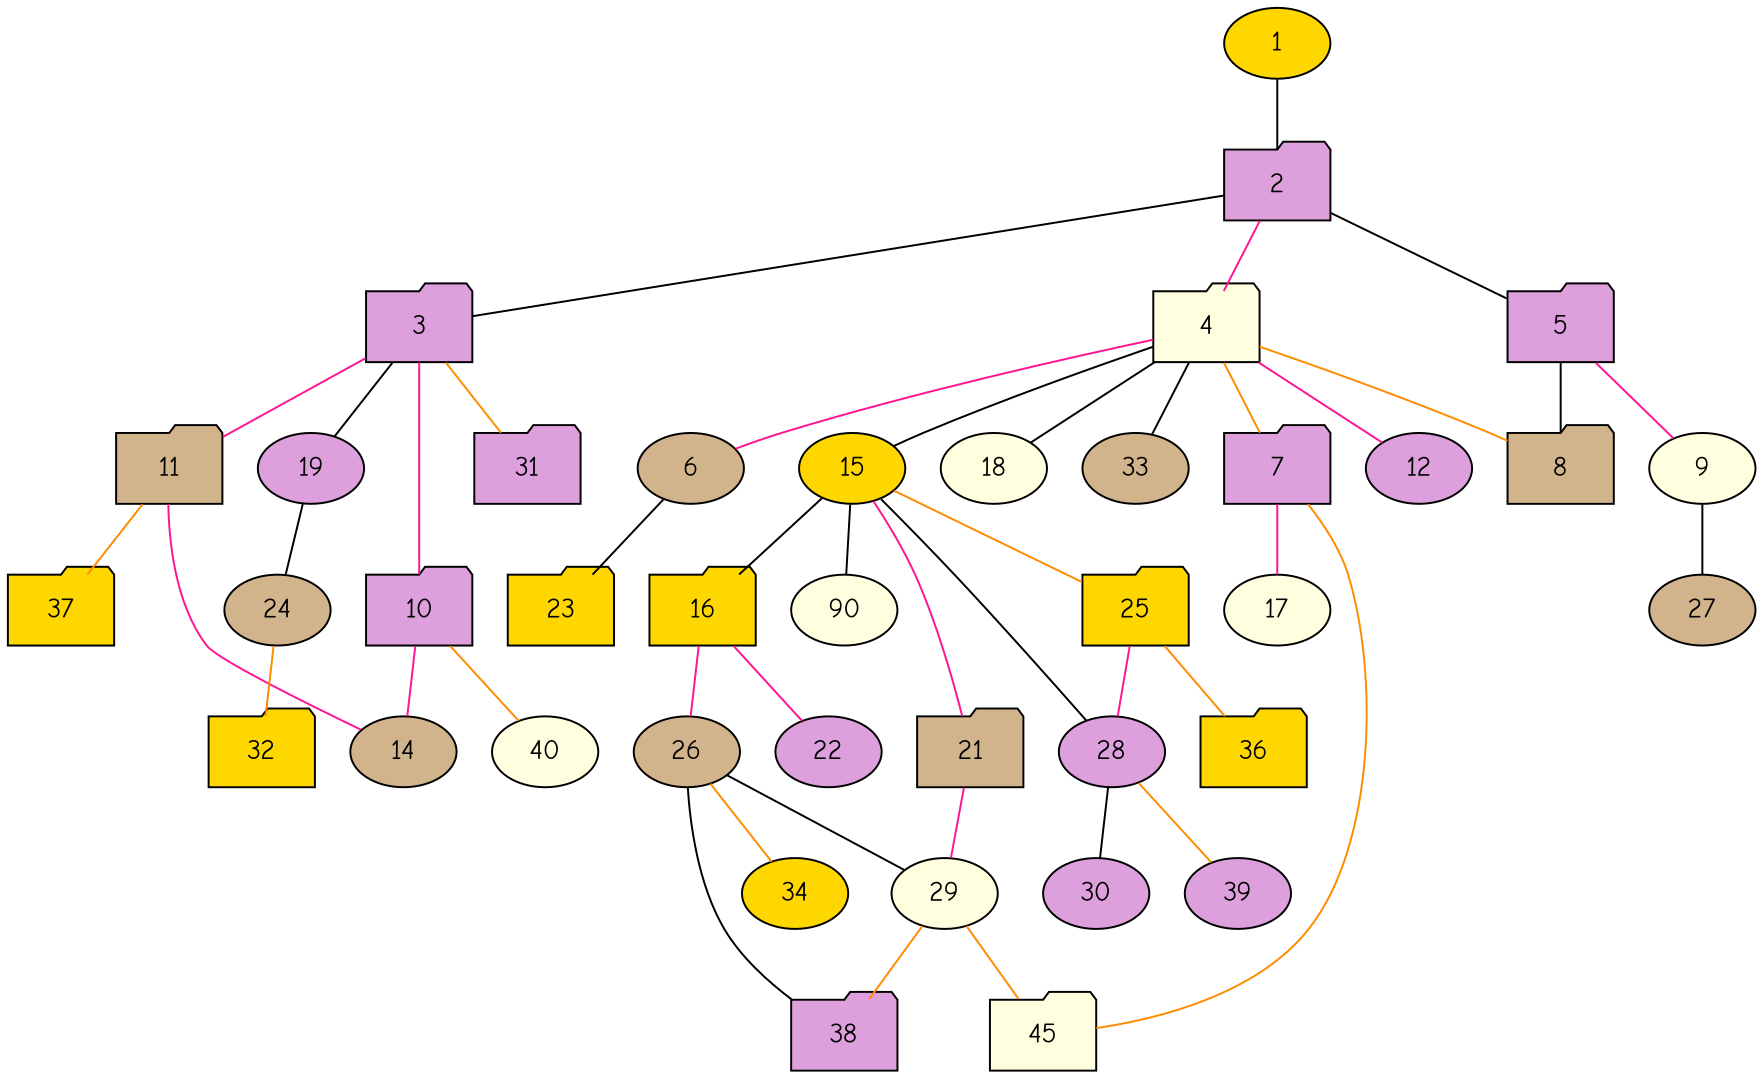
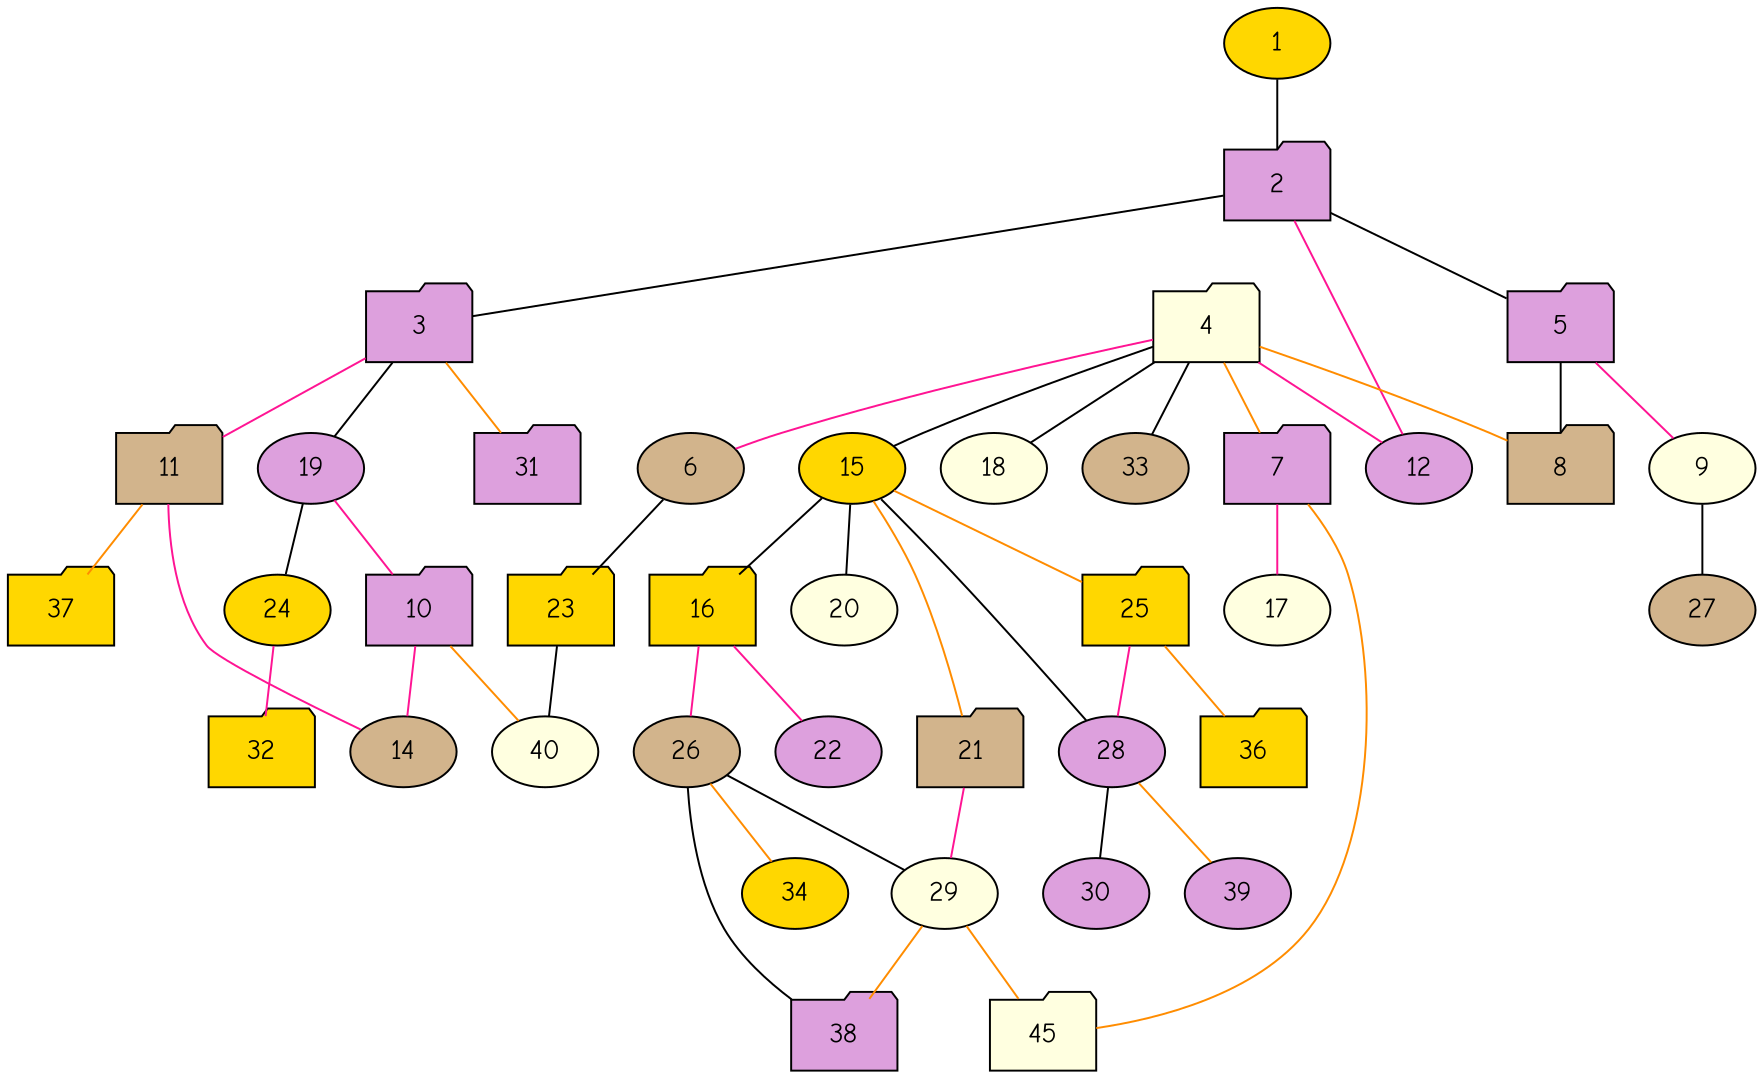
edge "2" -- "4": now "2" -- "12"
edge "3" -- "10": now "19" -- "10"
edge "15" -- "21": color deeppink -> darkorange
node "24": fillcolor tan -> gold
node "90": label "90" -> "20"
edge "24" -- "32": color darkorange -> deeppink
edge "23" -- "40": added
